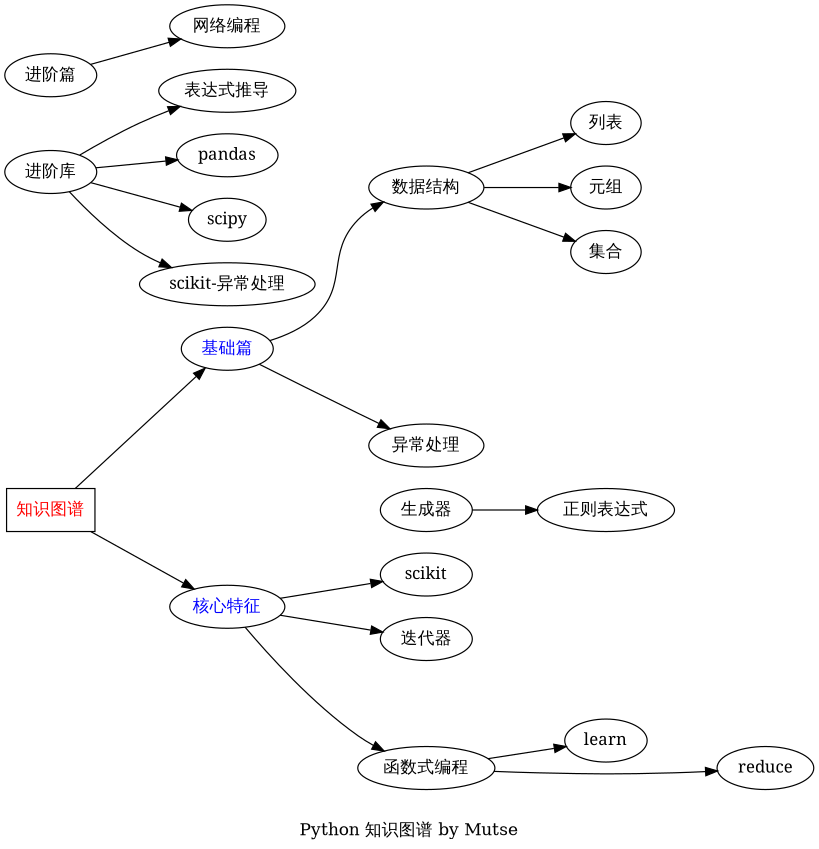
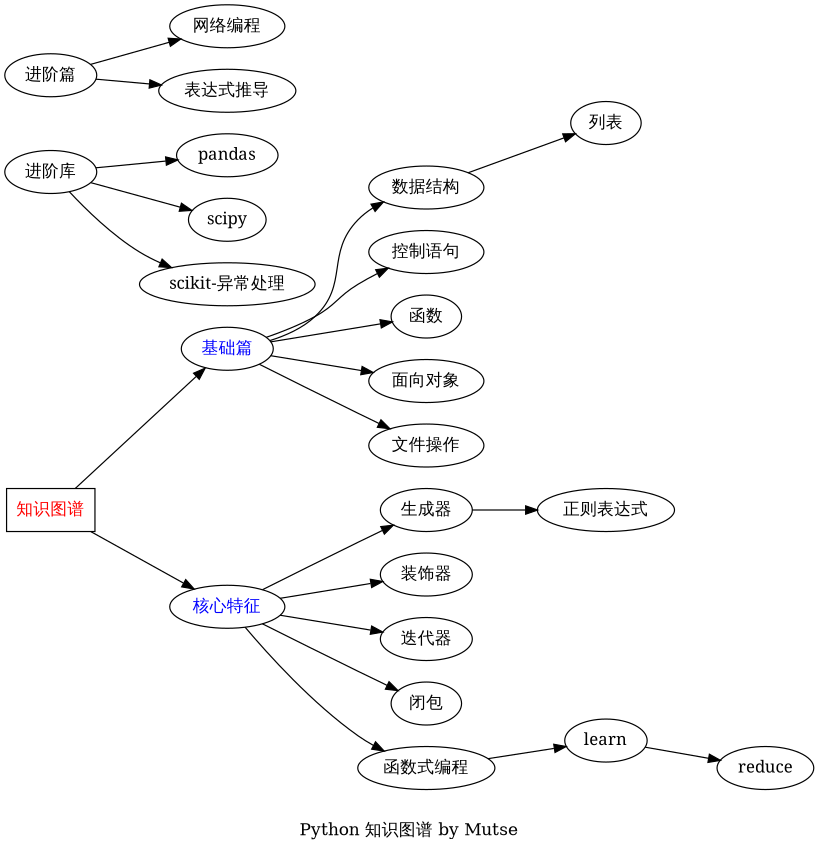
edge "进阶库" -> "表达式推导": now "进阶篇" -> "表达式推导"
node "元组": removed
node "控制语句": added
node "集合": removed
node "函数": added
node "面向对象": added
node "异常处理": label "异常处理" -> "文件操作"
edge "核心特征" -> "生成器": added
node "scikit": label "scikit" -> "装饰器"
node "闭包": added
edge "函数式编程" -> "reduce": now "learn" -> "reduce"
